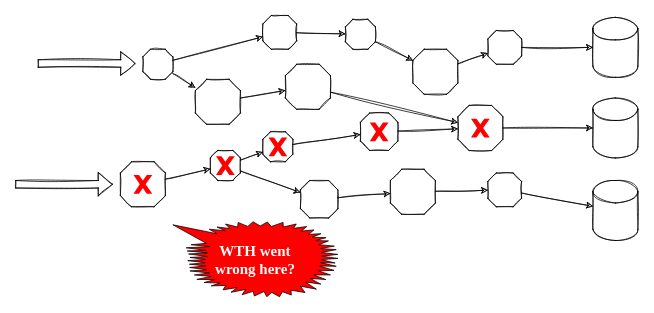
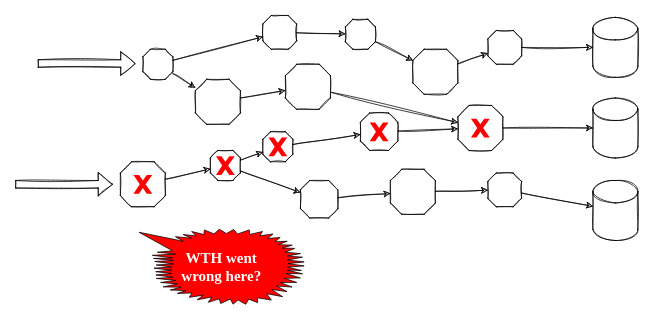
node "WTH went wrong here?": moved (255, 259) -> (222, 267)
